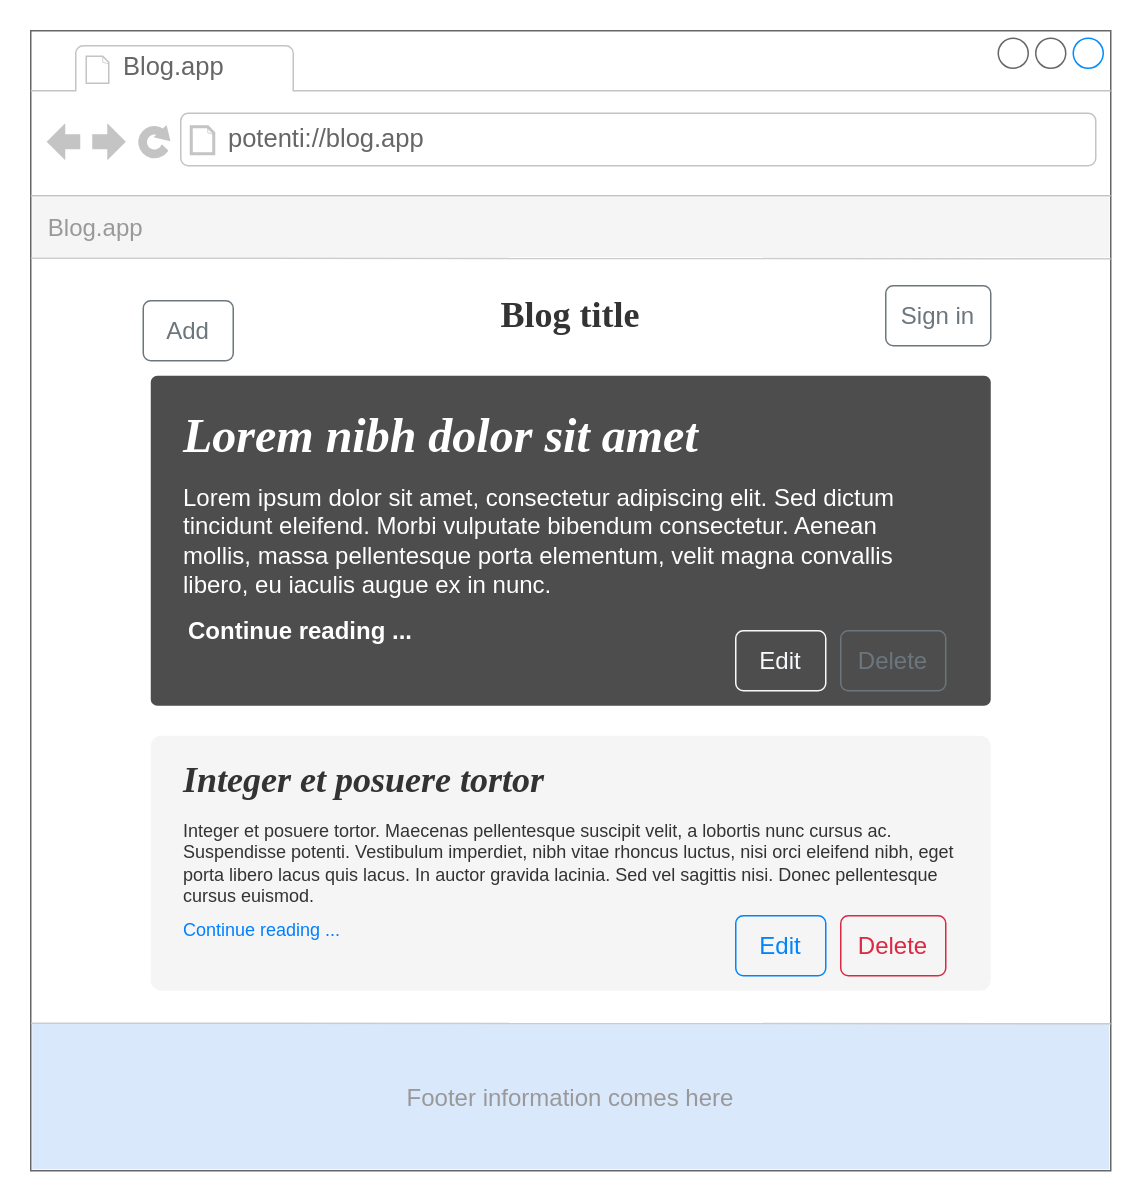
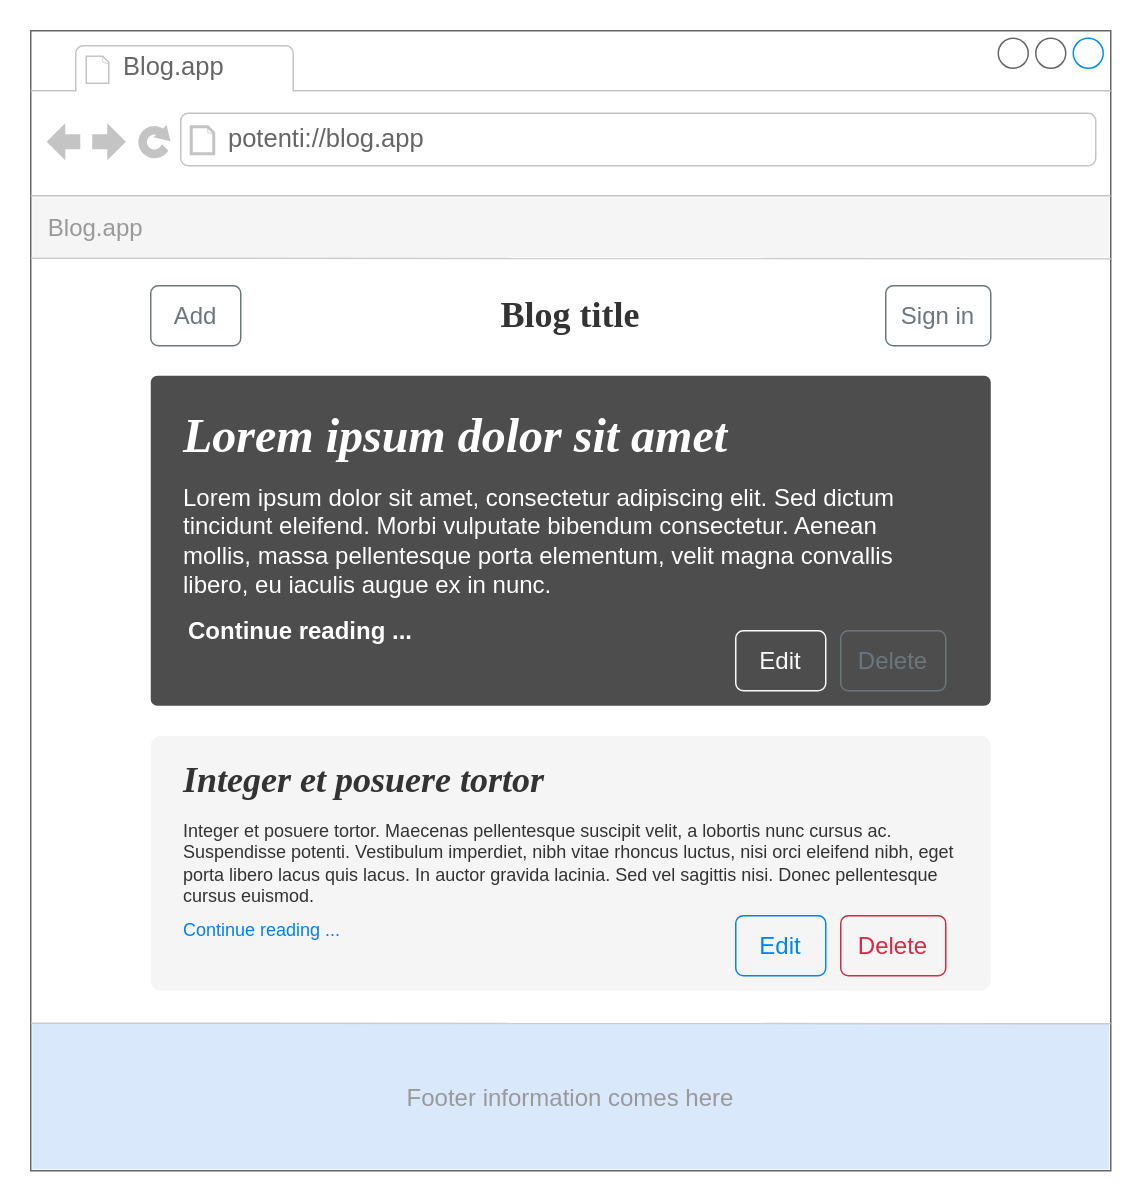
node "Add": moved (188, 331) -> (196, 316)
node "Lorem nibh dolor sit amet": label "Lorem nibh dolor sit amet" -> "Lorem ipsum dolor sit amet"
